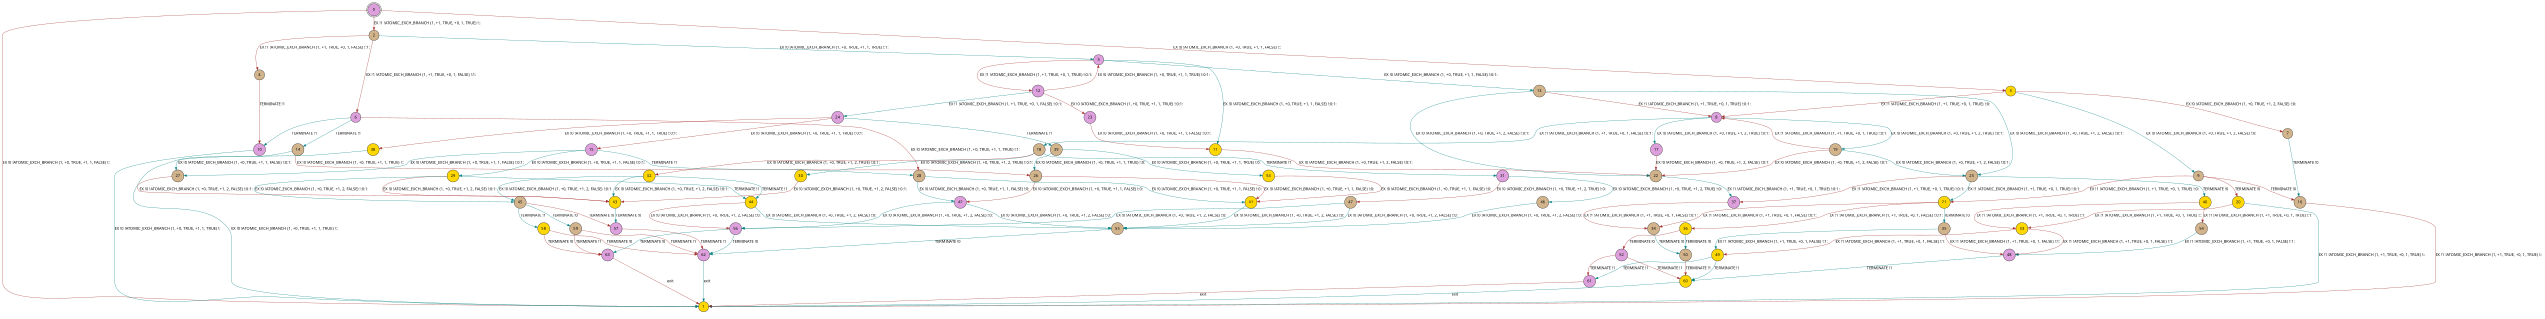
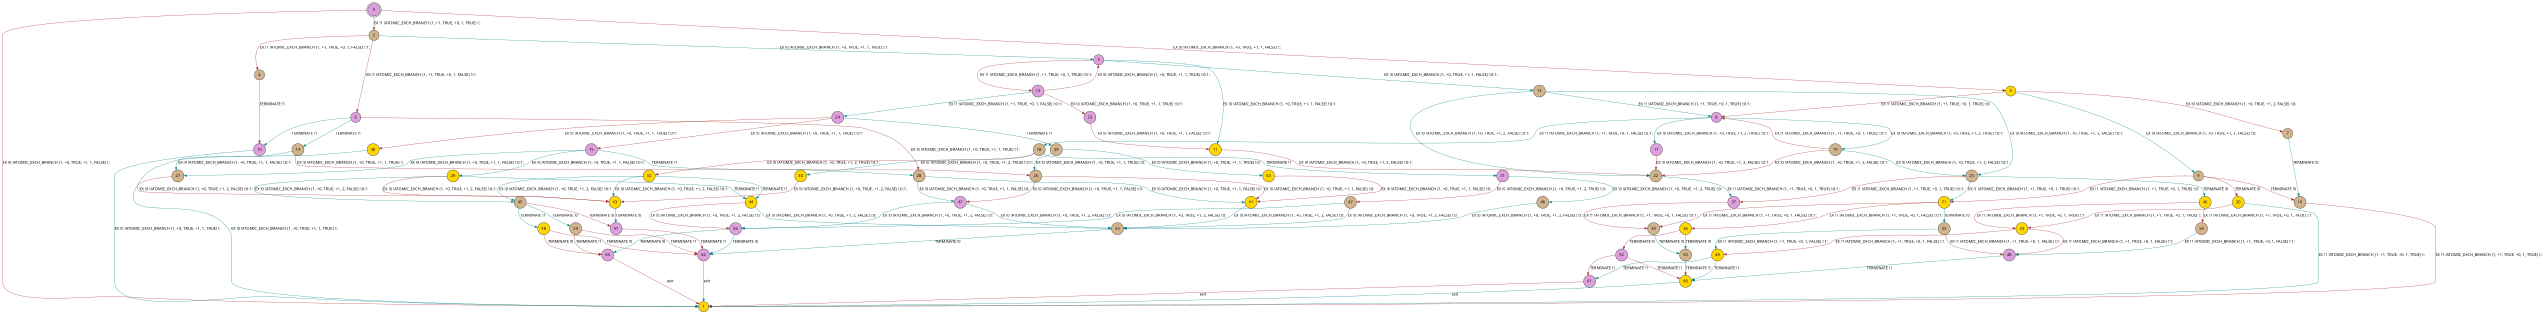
edge "13" -> "8": color brown -> teal
